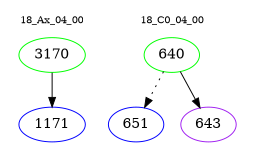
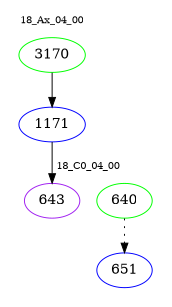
edge "640" -> "643": now "1171" -> "643"
